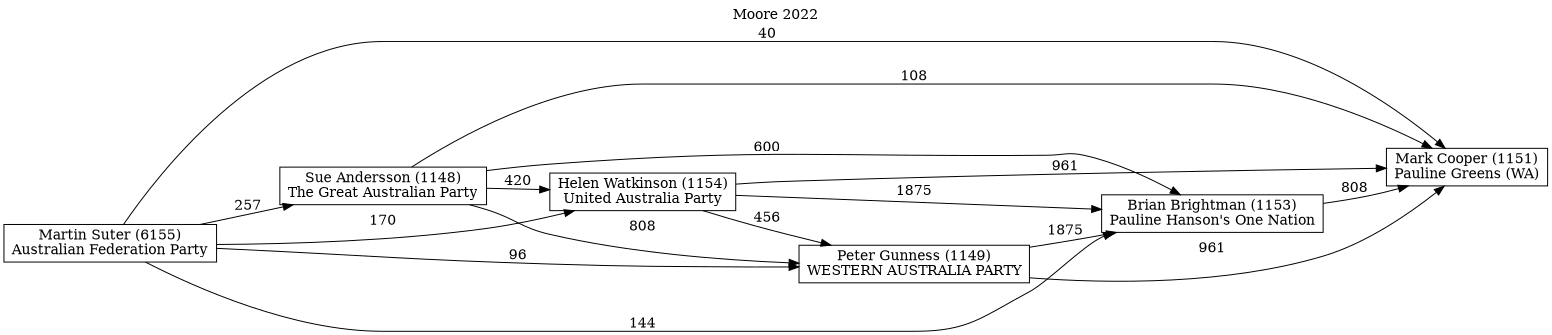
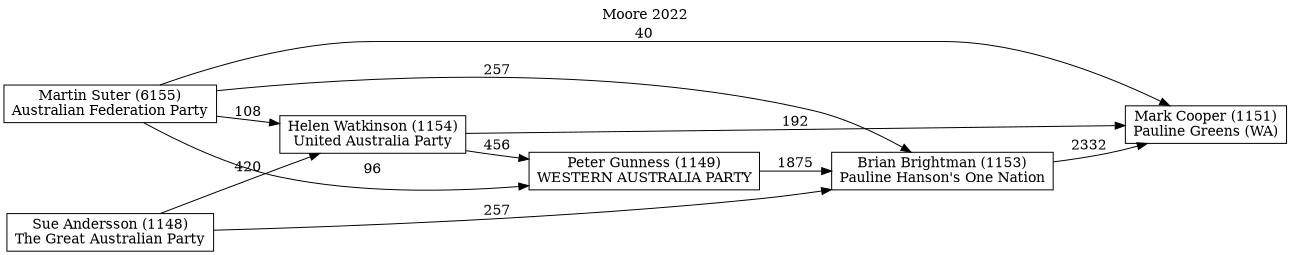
edge "Sue Andersson (1148) The Great Australian Party" -> "Mark Cooper (1151) Pauline Greens (WA)": removed, label "108"
edge "Sue Andersson (1148) The Great Australian Party" -> "Brian Brightman (1153) Pauline Hanson's One Nation": label "600" -> "257"
edge "Helen Watkinson (1154) United Australia Party" -> "Mark Cooper (1151) Pauline Greens (WA)": label "961" -> "192"
edge "Brian Brightman (1153) Pauline Hanson's One Nation" -> "Mark Cooper (1151) Pauline Greens (WA)": label "808" -> "2332"
edge "Helen Watkinson (1154) United Australia Party" -> "Brian Brightman (1153) Pauline Hanson's One Nation": removed, label "1875"
edge "Martin Suter (6155) Australian Federation Party" -> "Sue Andersson (1148) The Great Australian Party": removed, label "257"
edge "Martin Suter (6155) Australian Federation Party" -> "Helen Watkinson (1154) United Australia Party": label "170" -> "108"
edge "Sue Andersson (1148) The Great Australian Party" -> "Peter Gunness (1149) WESTERN AUSTRALIA PARTY": removed, label "808"
edge "Peter Gunness (1149) WESTERN AUSTRALIA PARTY" -> "Mark Cooper (1151) Pauline Greens (WA)": removed, label "961"
edge "Martin Suter (6155) Australian Federation Party" -> "Brian Brightman (1153) Pauline Hanson's One Nation": label "144" -> "257"
